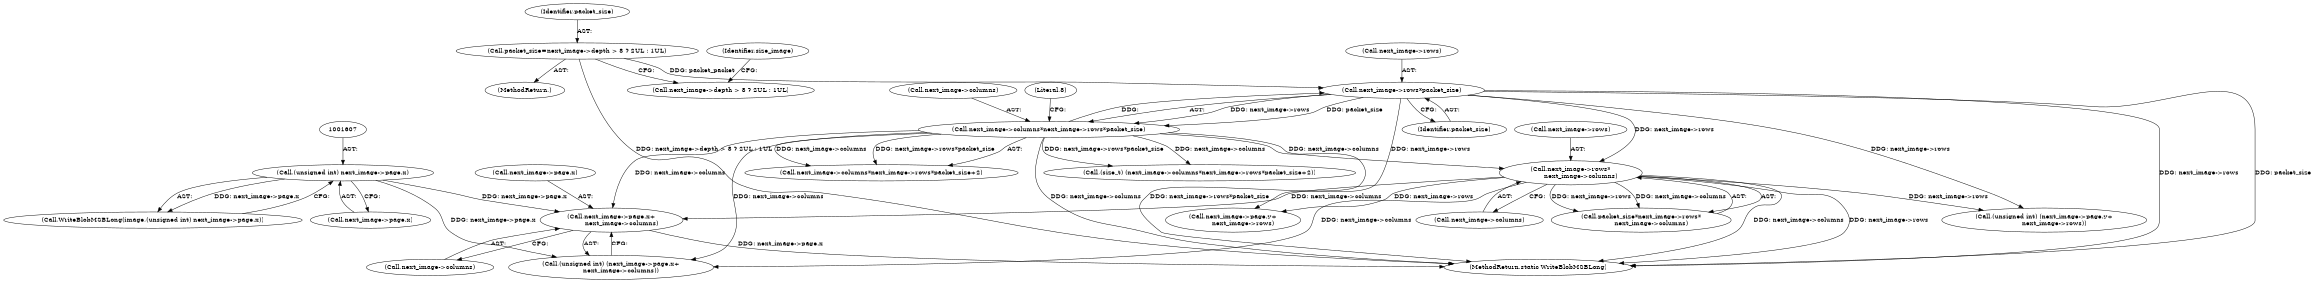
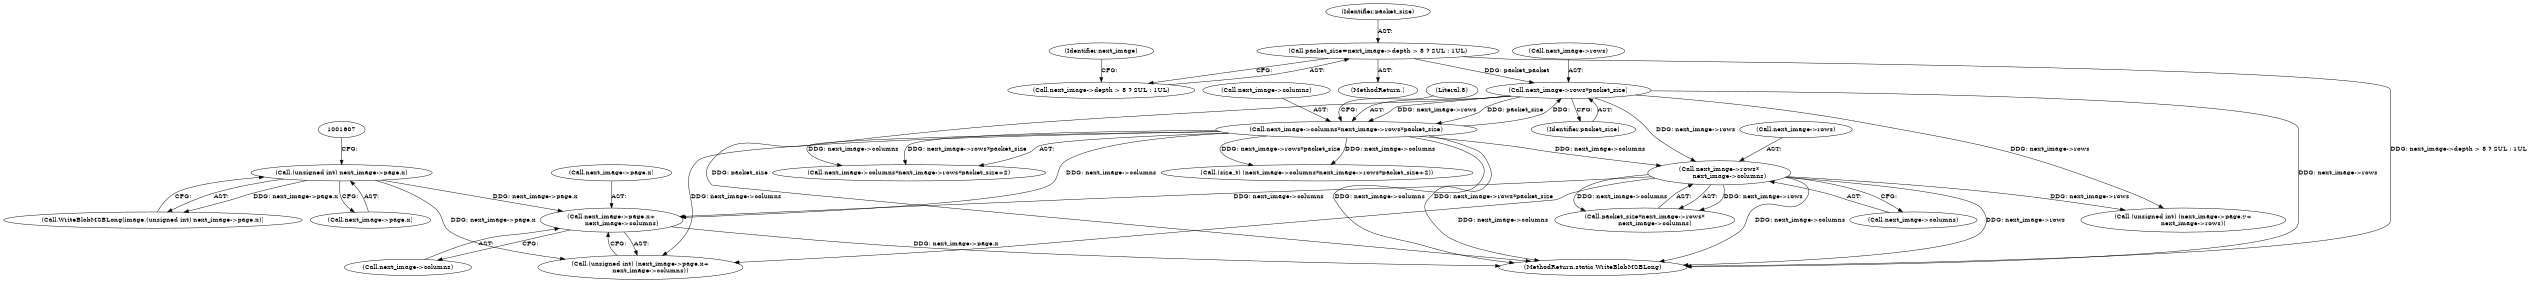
node "(Identifier,size_image)": label "(Identifier,size_image)" -> "(Identifier,next_image)"
edge "(Call,next_image->depth > 8 ? 2UL : 1UL)" -> "(Call,packet_size=next_image->depth > 8 ? 2UL : 1UL)": added, label "AST:"
edge "1001607" -> "(Call,(unsigned int) next_image->page.x)": label "AST: " -> "CFG: "
node "(Call,next_image->page.y+ next_image->rows)": removed
